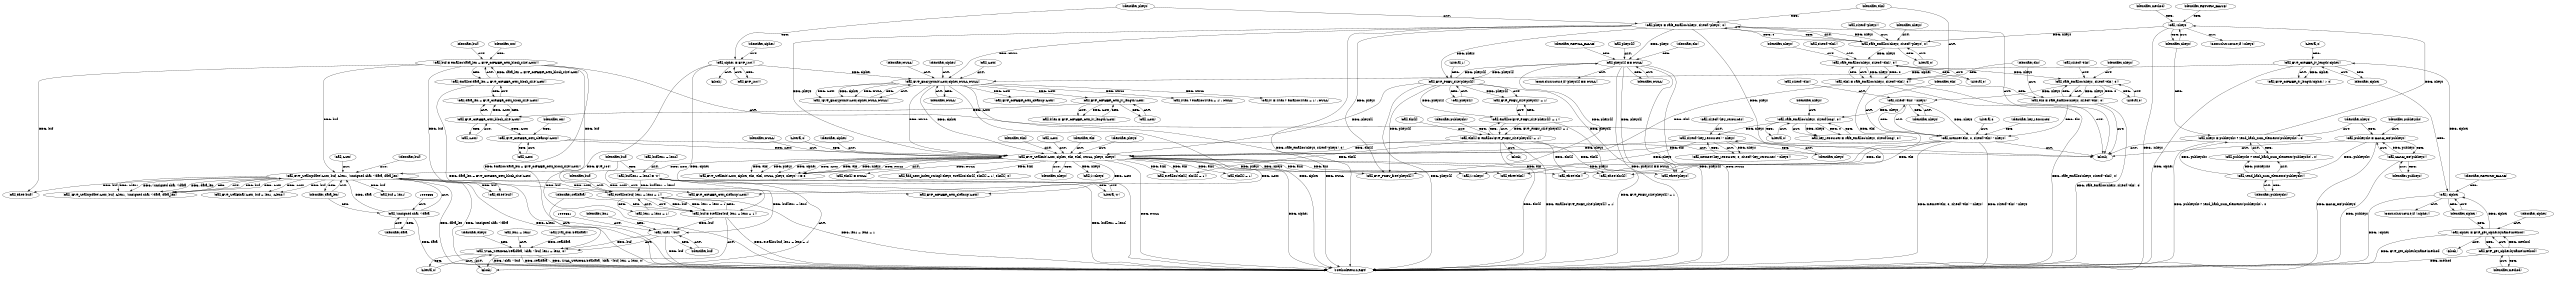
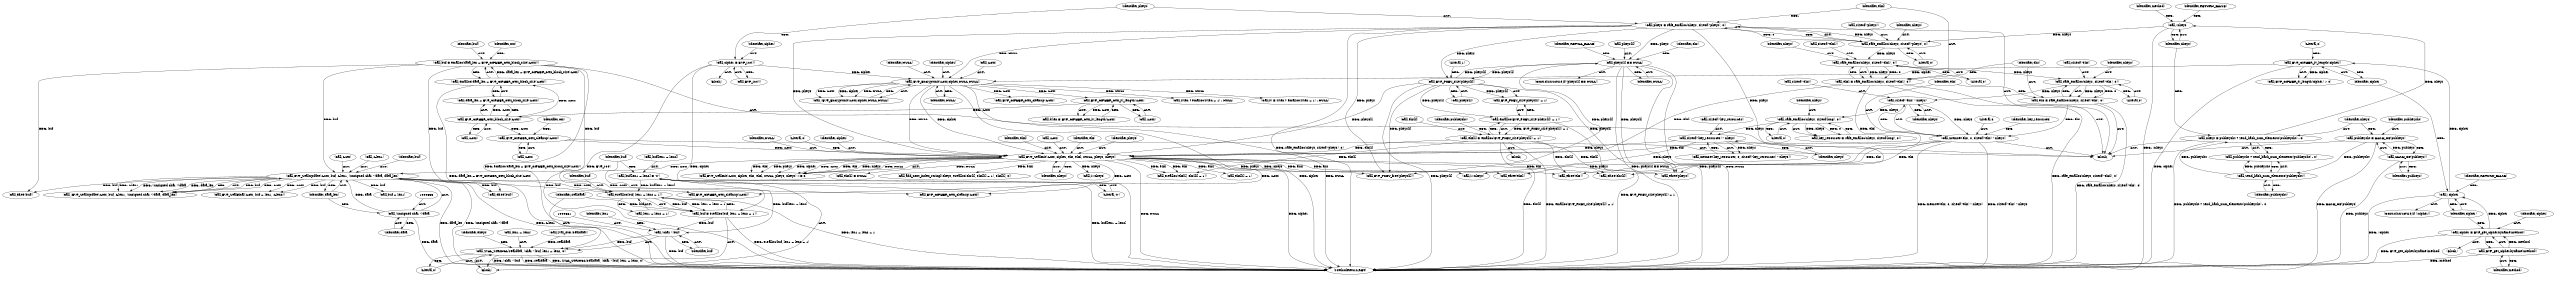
node "(ControlStructure,if (!nkeys))": removed
edge "(Call,EVP_CIPHER_CTX_block_size(&ctx))" -> "(Call,emalloc(data_len + EVP_CIPHER_CTX_block_size(&ctx)))": added, label "DDG: &ctx"
node "(Call,&len1)": added
edge "(Call,pubkeysht ? zend_hash_num_elements(pubkeysht) : 0)" -> "(Call,zend_hash_num_elements(pubkeysht))": added, label "CFG:"
edge "(Identifier,sealdata)" -> "(Call,buf = erealloc(buf, len1 + len2 + 1))": label "CFG: " -> "DDG: buf"
